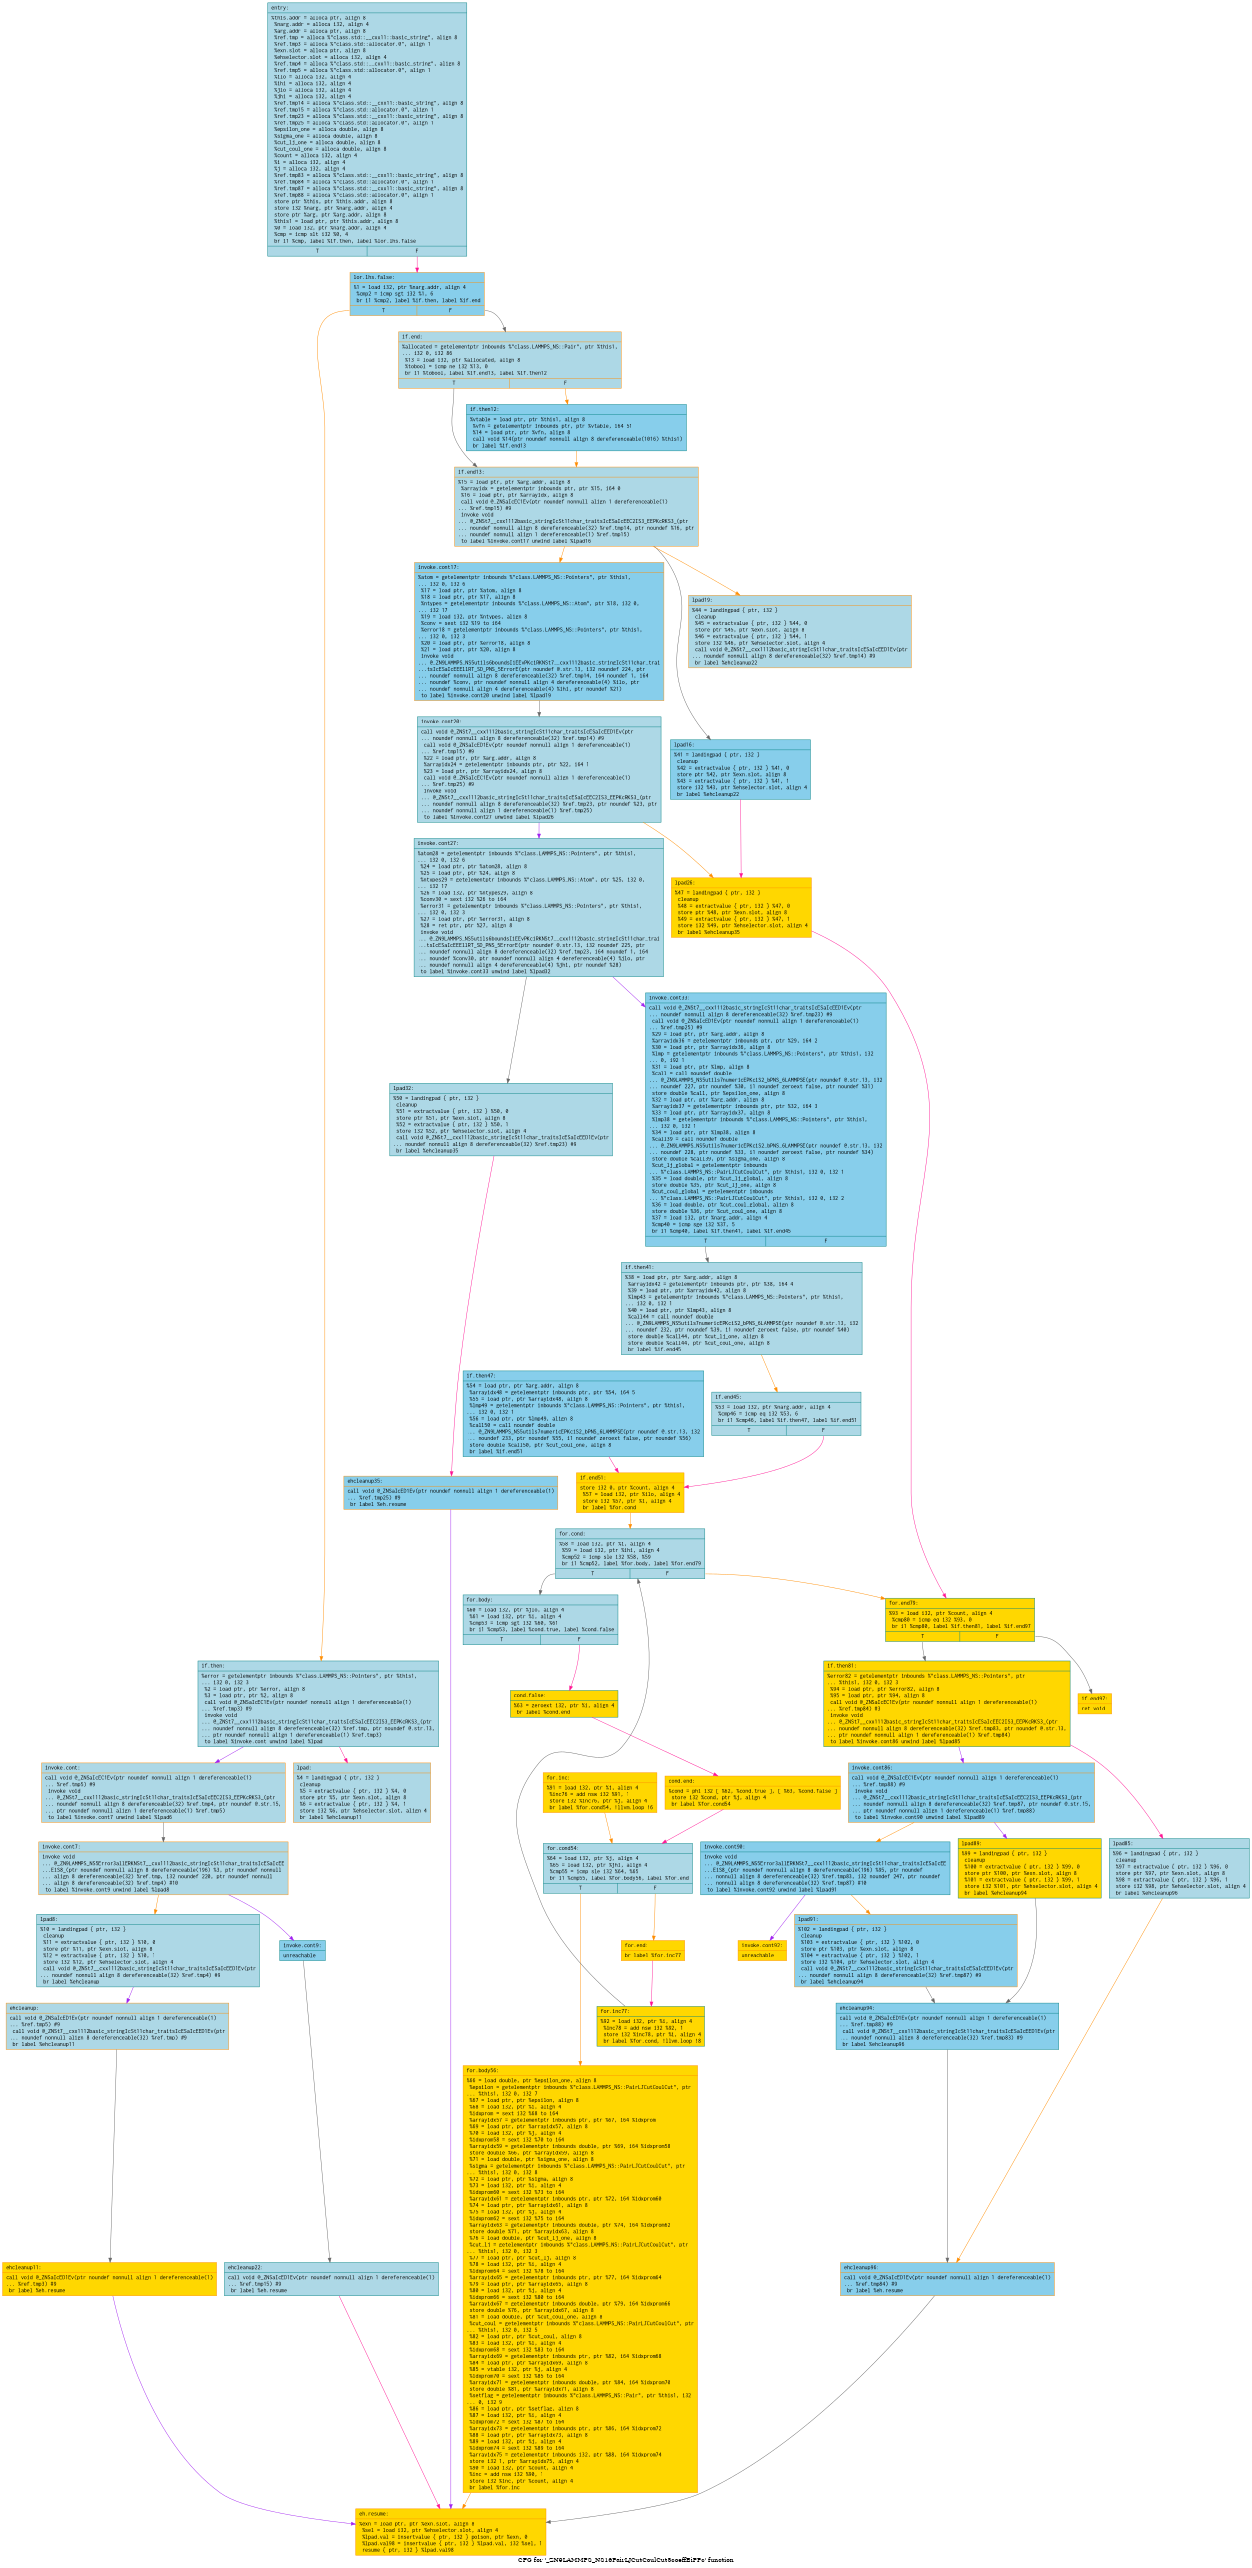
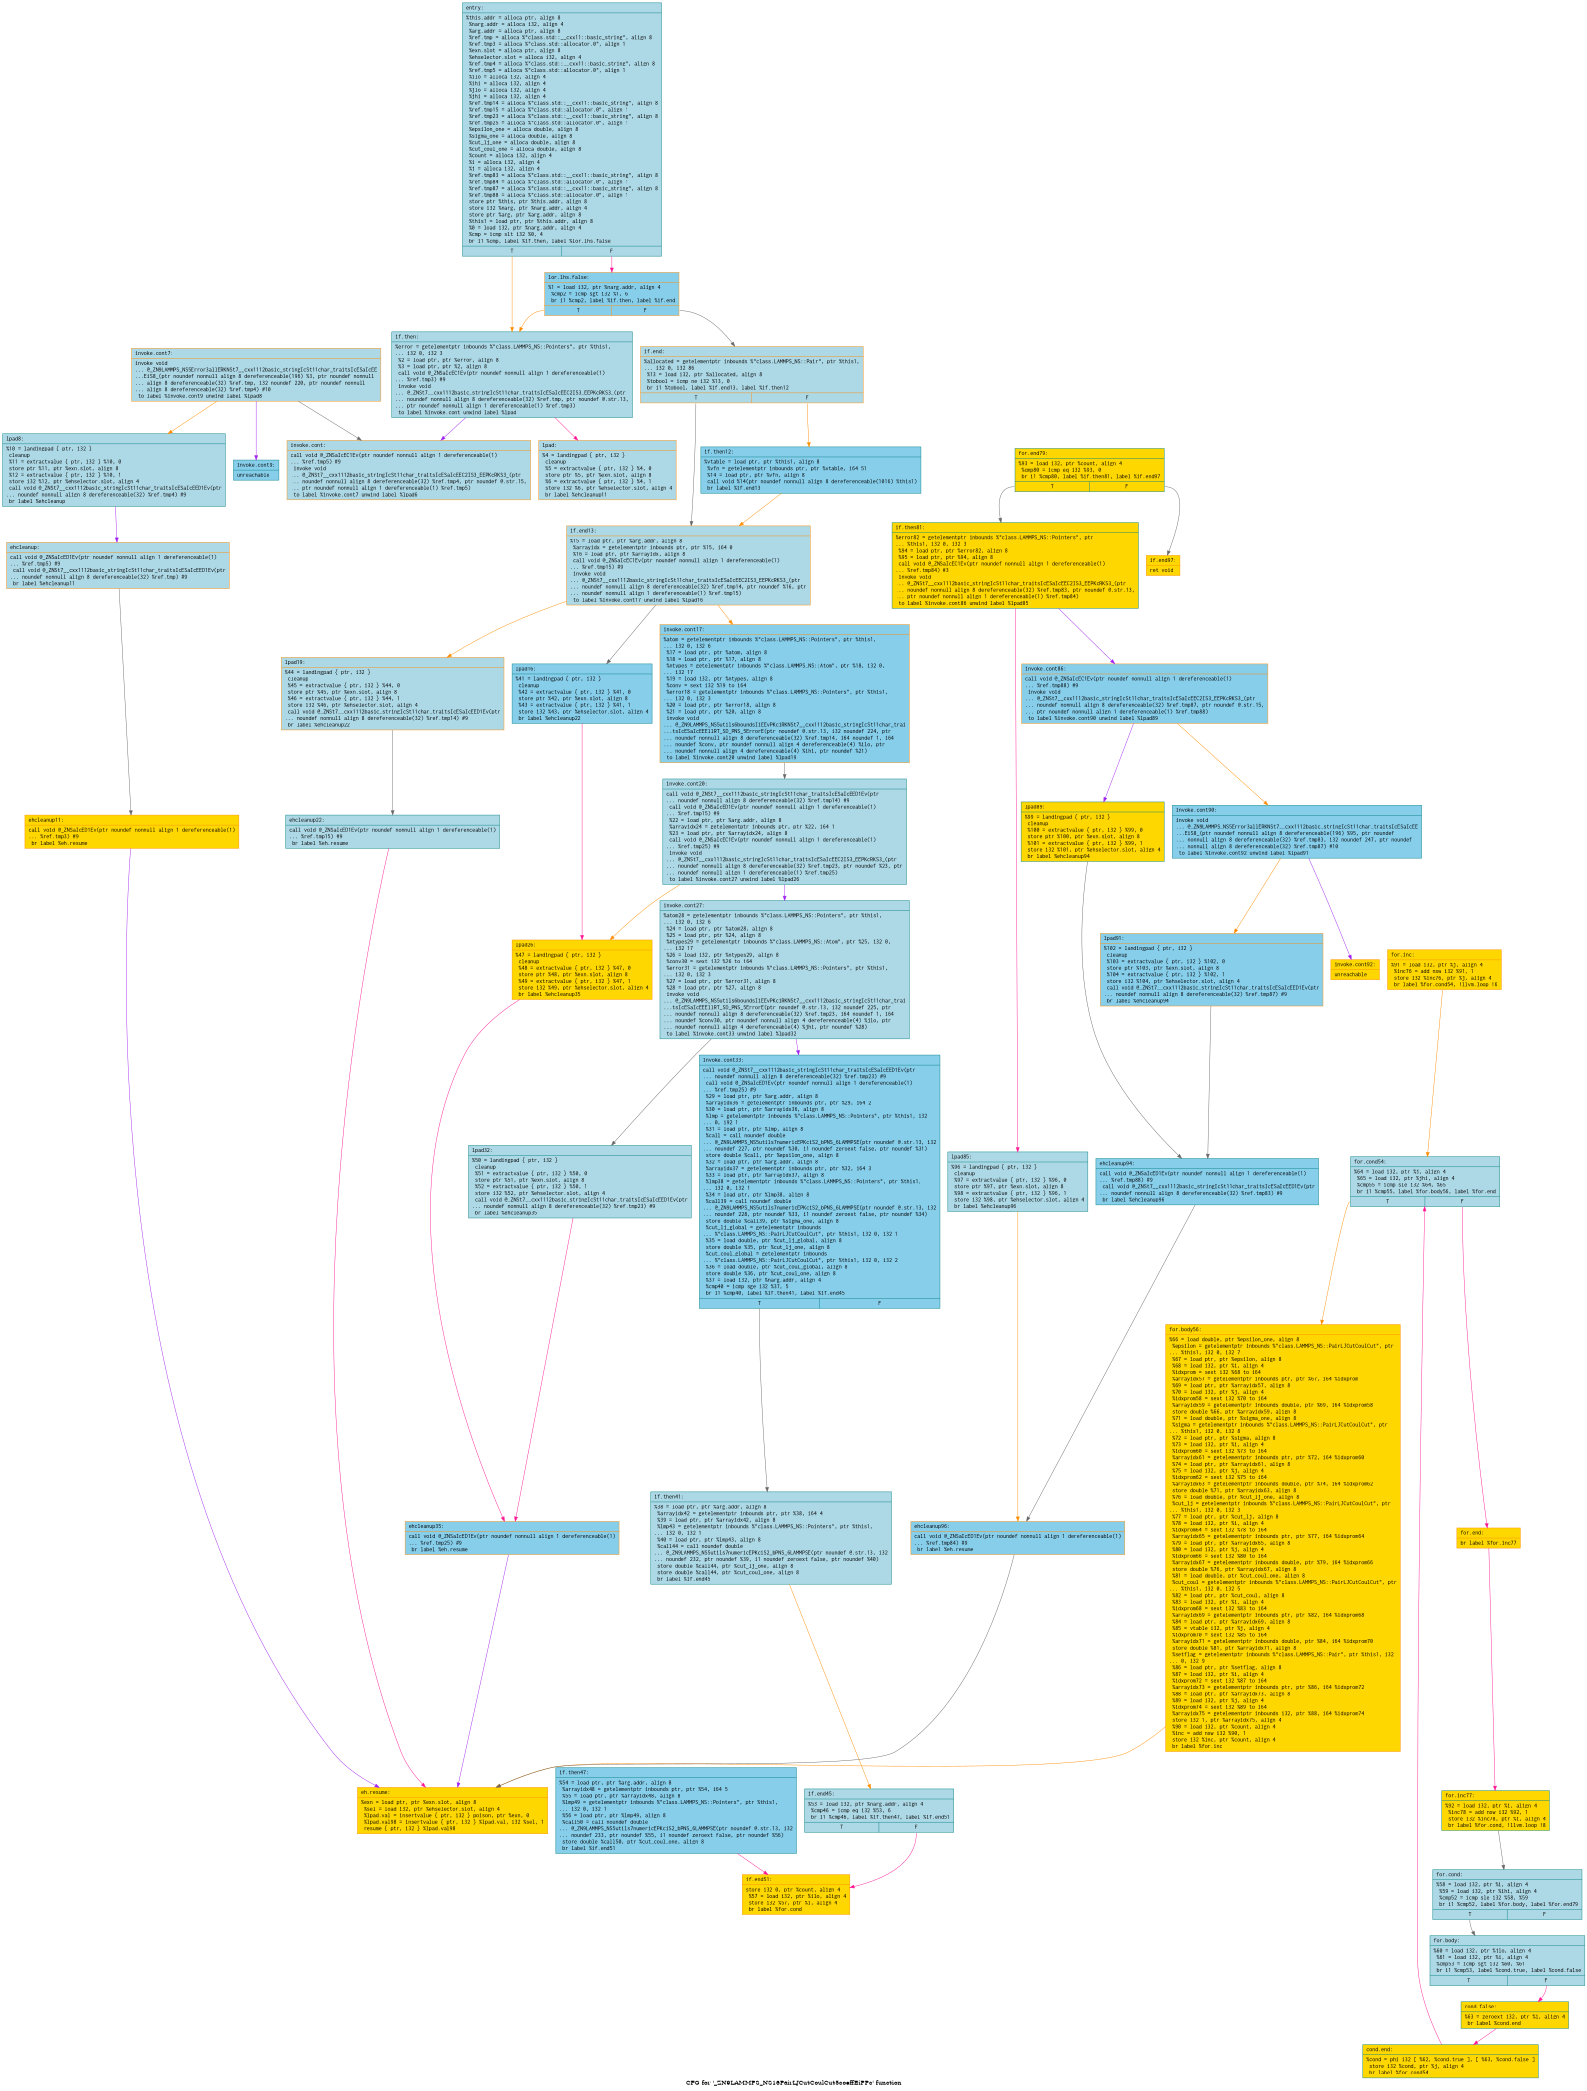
edge "entry:" -> "if.then:": added
node "invoke.cont27:": text "%28 = ret ptr, ptr %27, align 8" -> "%28 = load ptr, ptr %27, align 8"
edge "lpad26:" -> "for.end79:": now "lpad26:" -> "ehcleanup35:"
edge "if.end51:" -> "for.cond:": removed
edge "for.cond:" -> "for.end79:": removed
node "cond.end:": color darkorange -> teal
edge "invoke.cont:" -> "invoke.cont7:": reversed
edge "for.cond54:" -> "for.end:": color darkorange -> deeppink
edge "invoke.cont9:" -> "ehcleanup22:": now "lpad19:" -> "ehcleanup22:"
